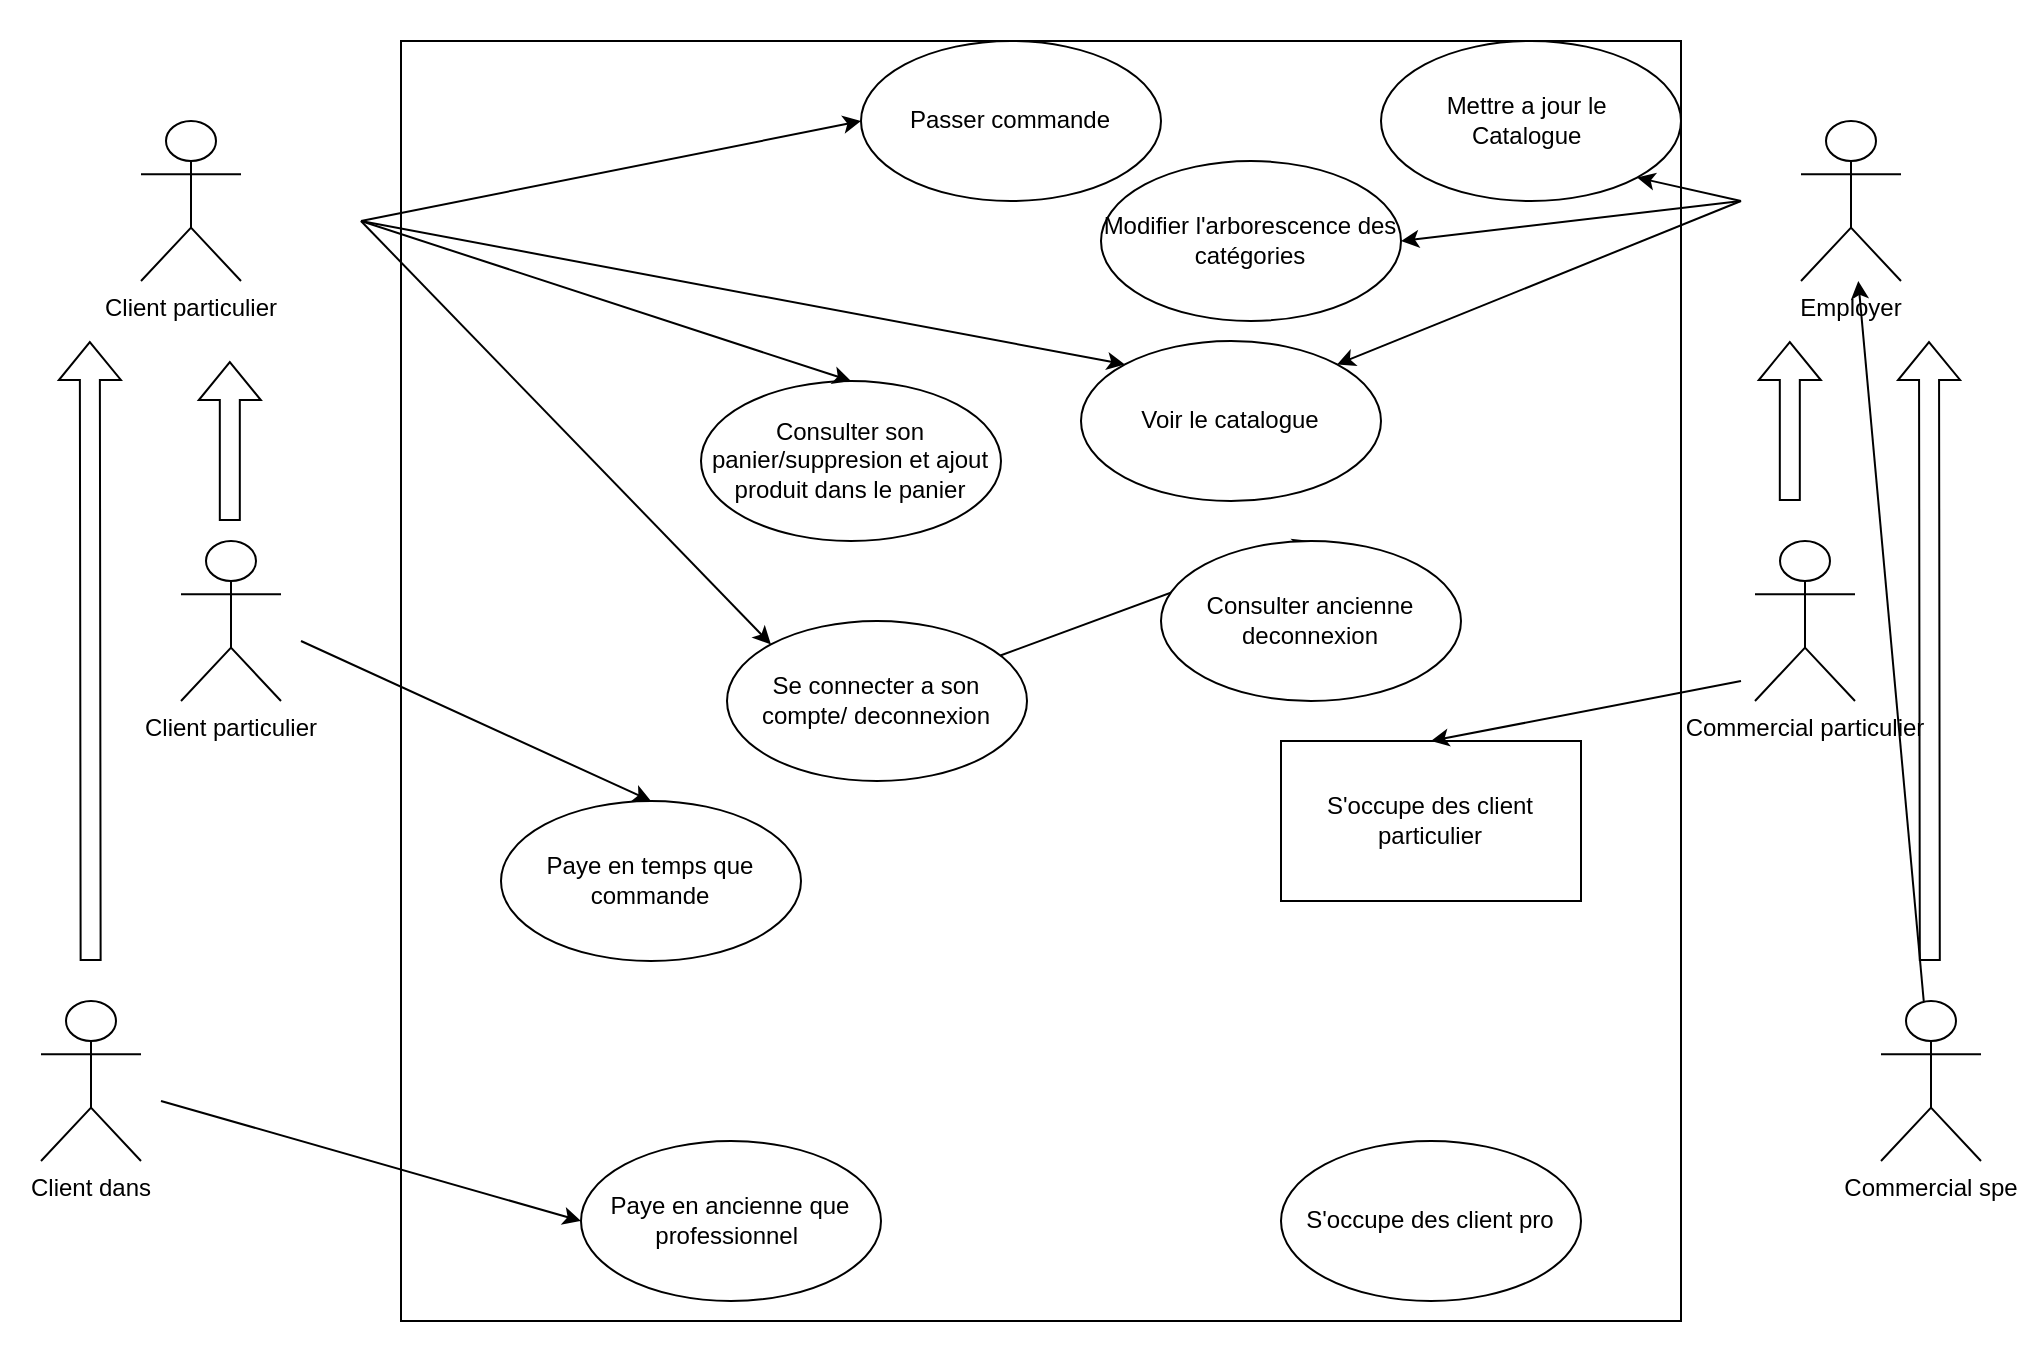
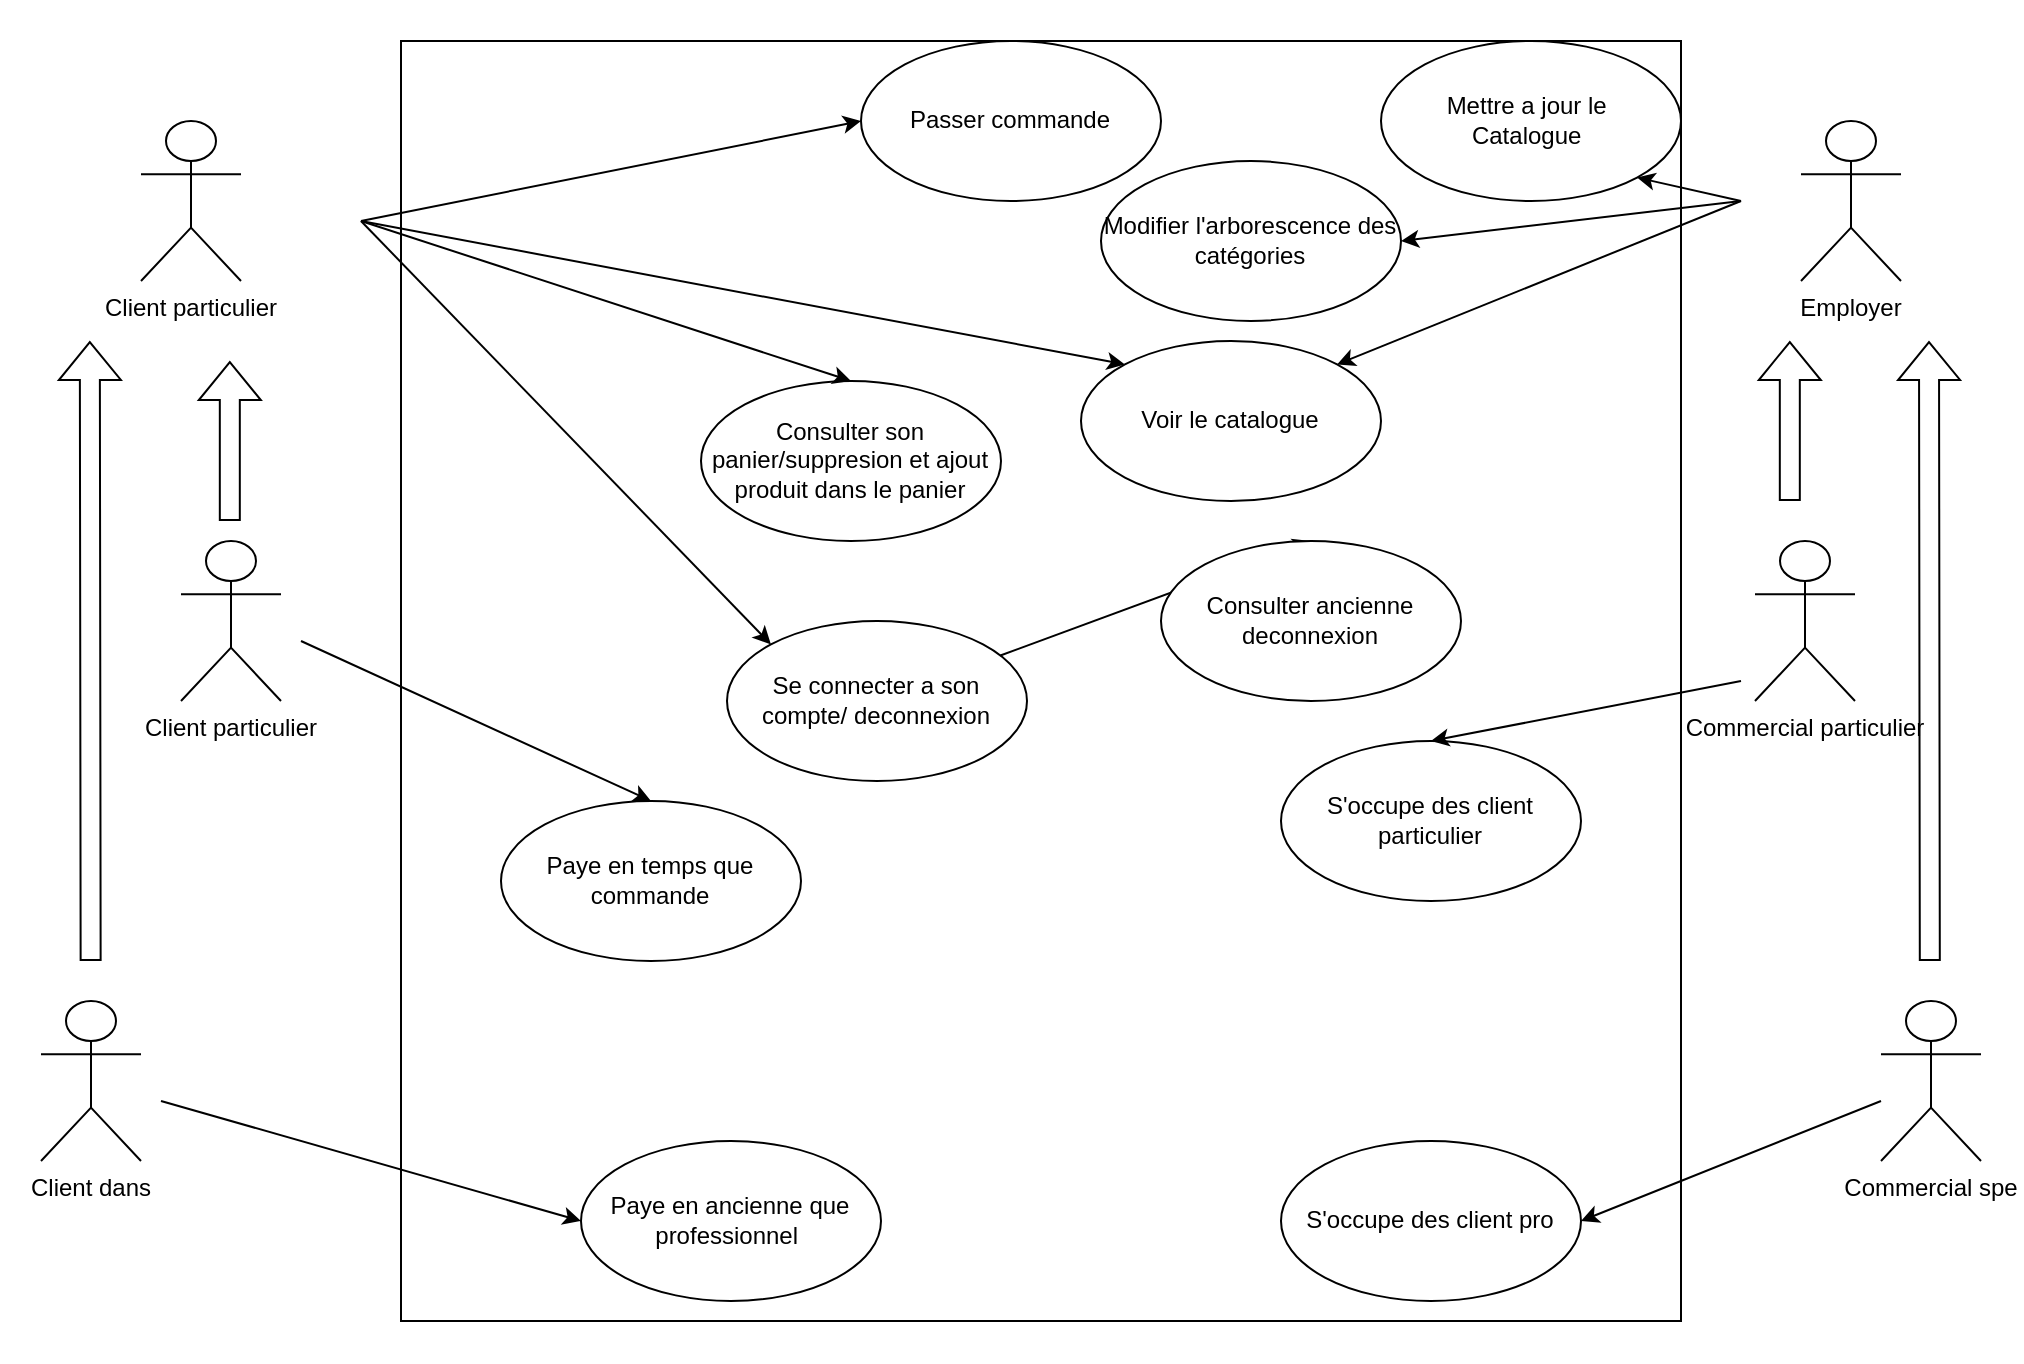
edge "Commercial spe" -> "Employer": now "Commercial spe" -> "S'occupe des client pro"
node "S'occupe des client particulier": shape rectangle -> ellipse
